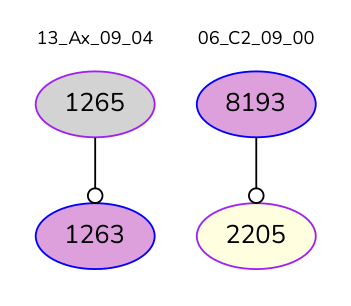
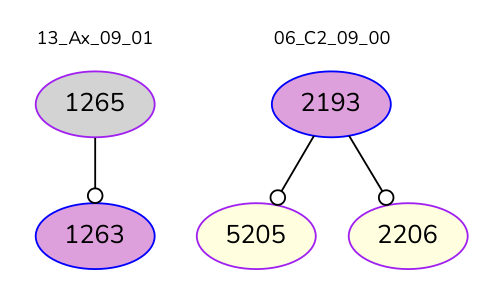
cluster "13_Ax_09_04": label "13_Ax_09_04" -> "13_Ax_09_01"
node "8193": label "8193" -> "2193"
node "2205": label "2205" -> "5205"
node "2206": added
